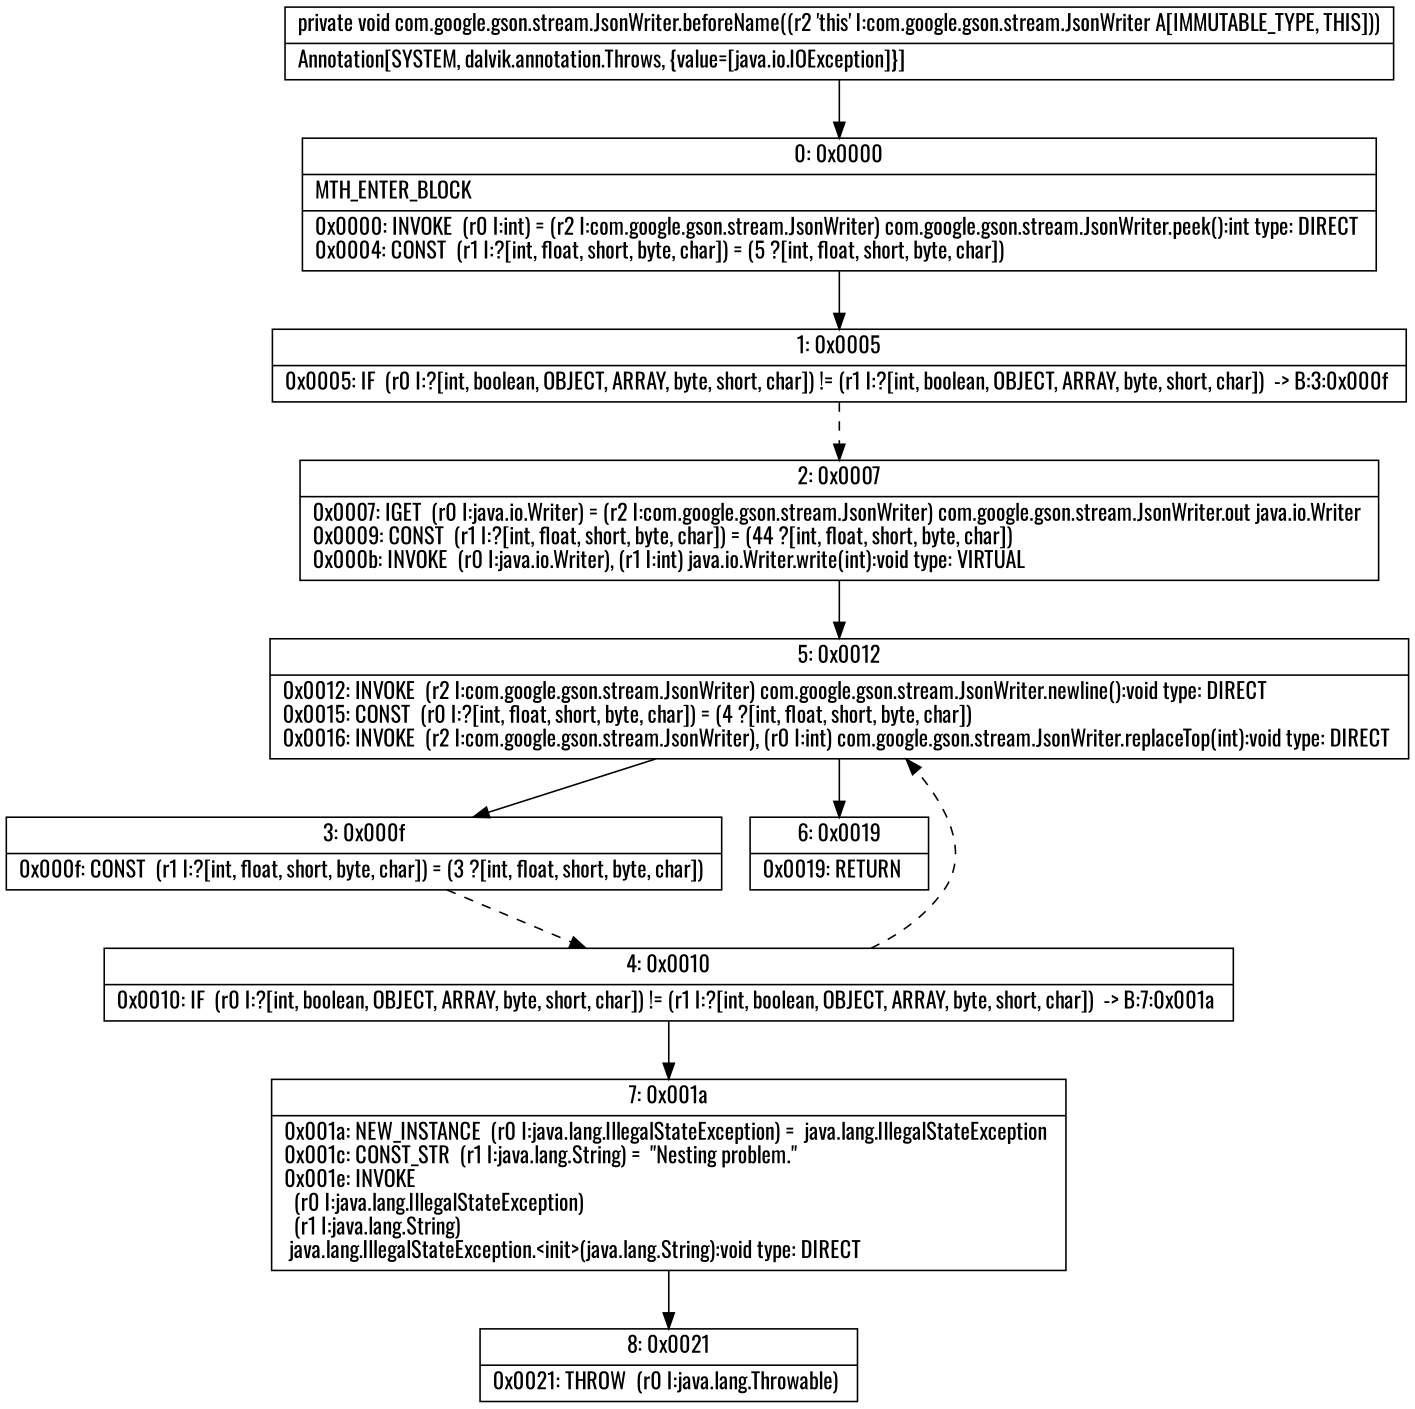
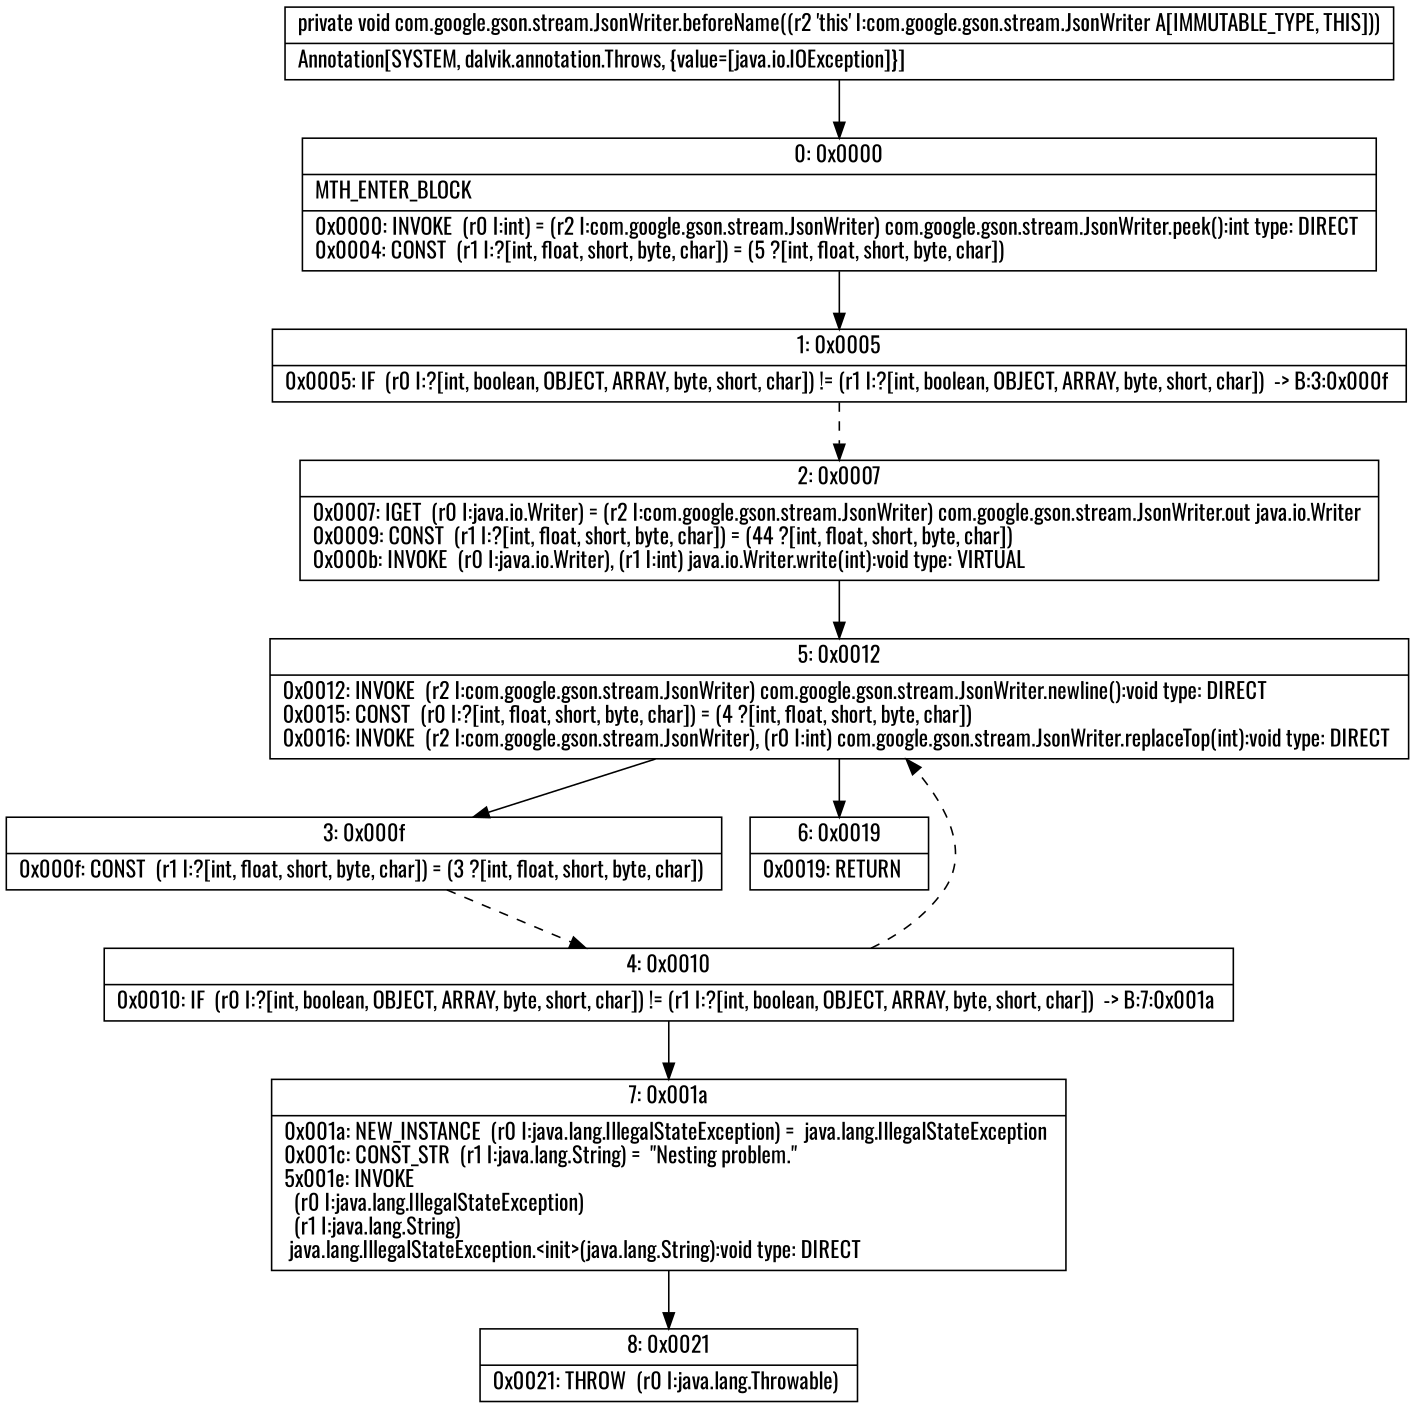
node "7: 0x001a": text "0x001e: INVOKE" -> "5x001e: INVOKE"
